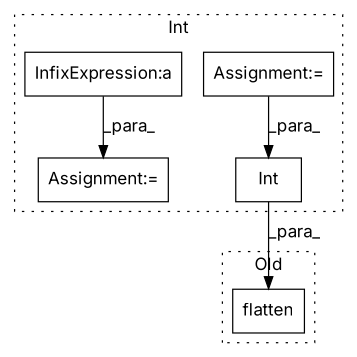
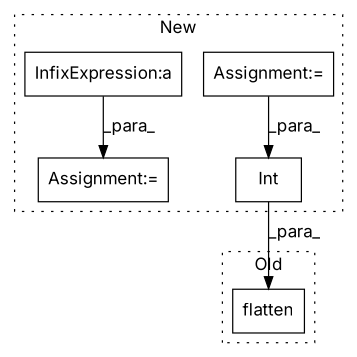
cluster "Int": label "Int" -> "New"
